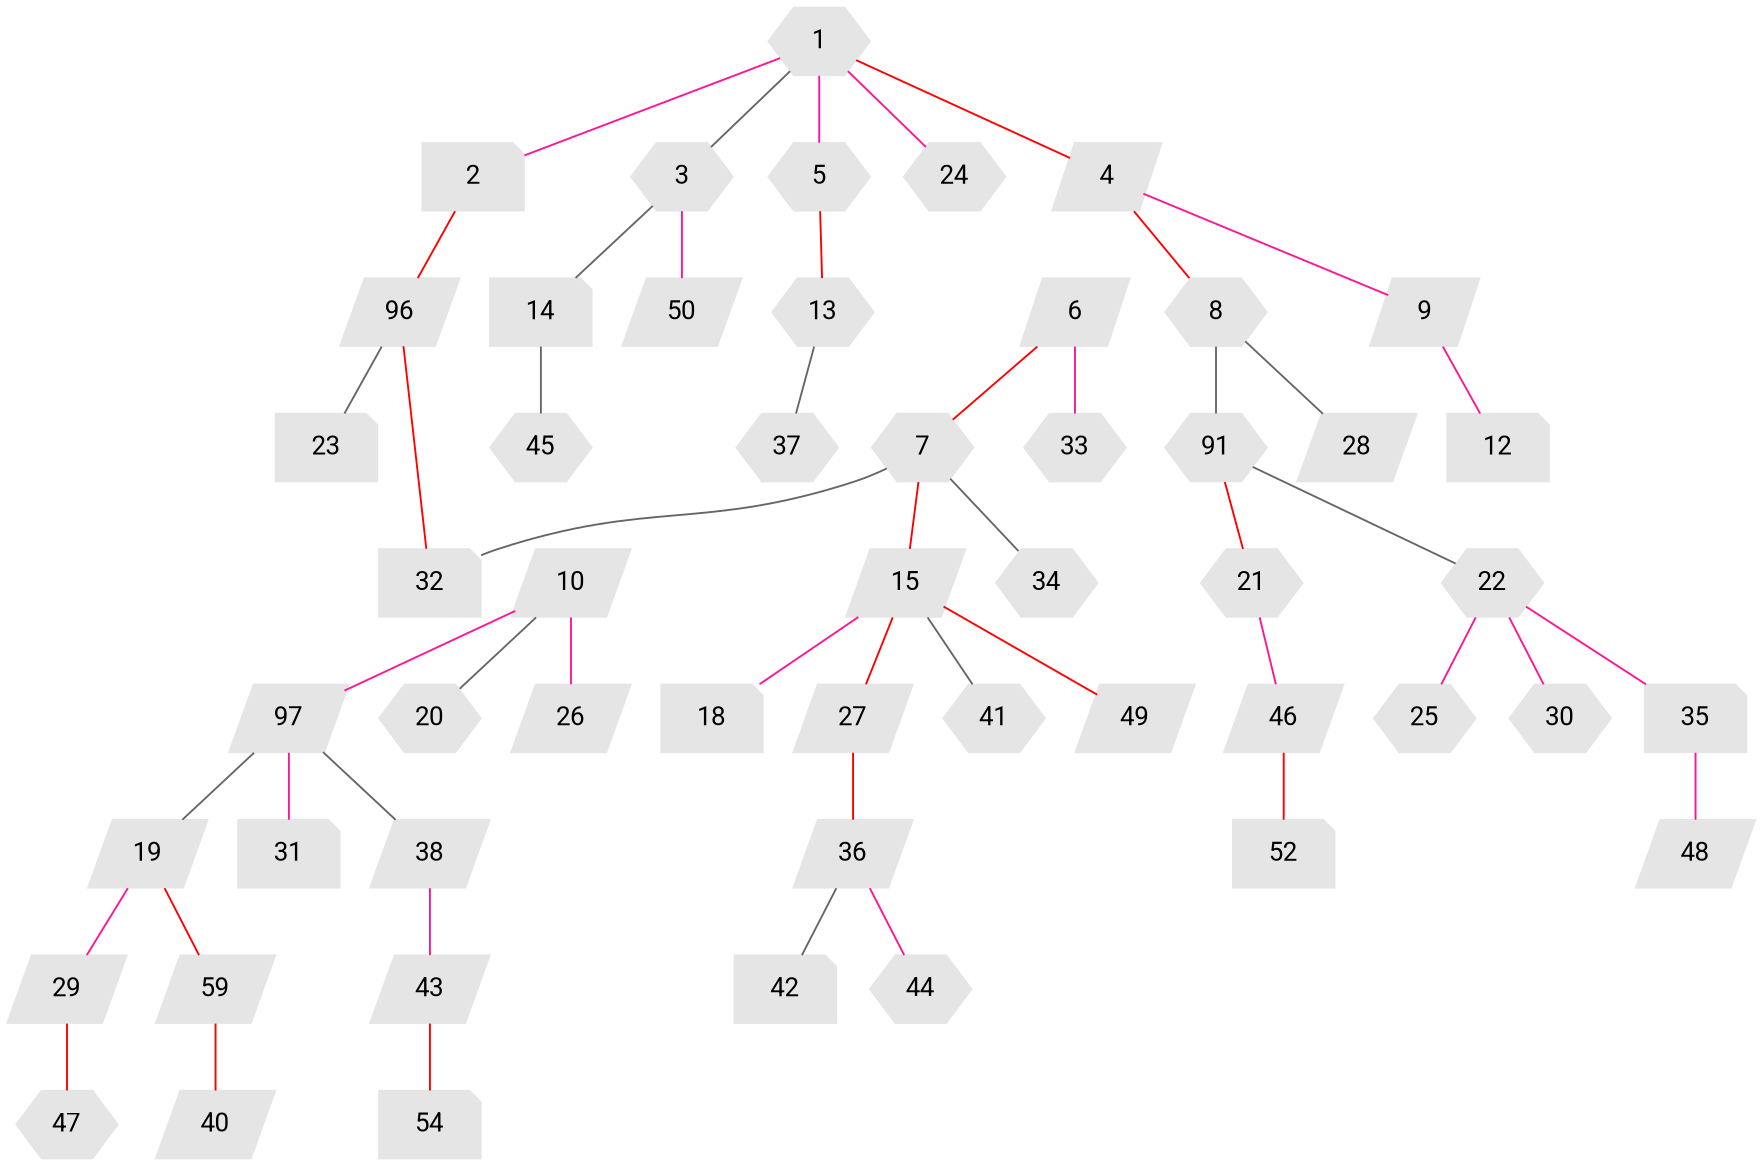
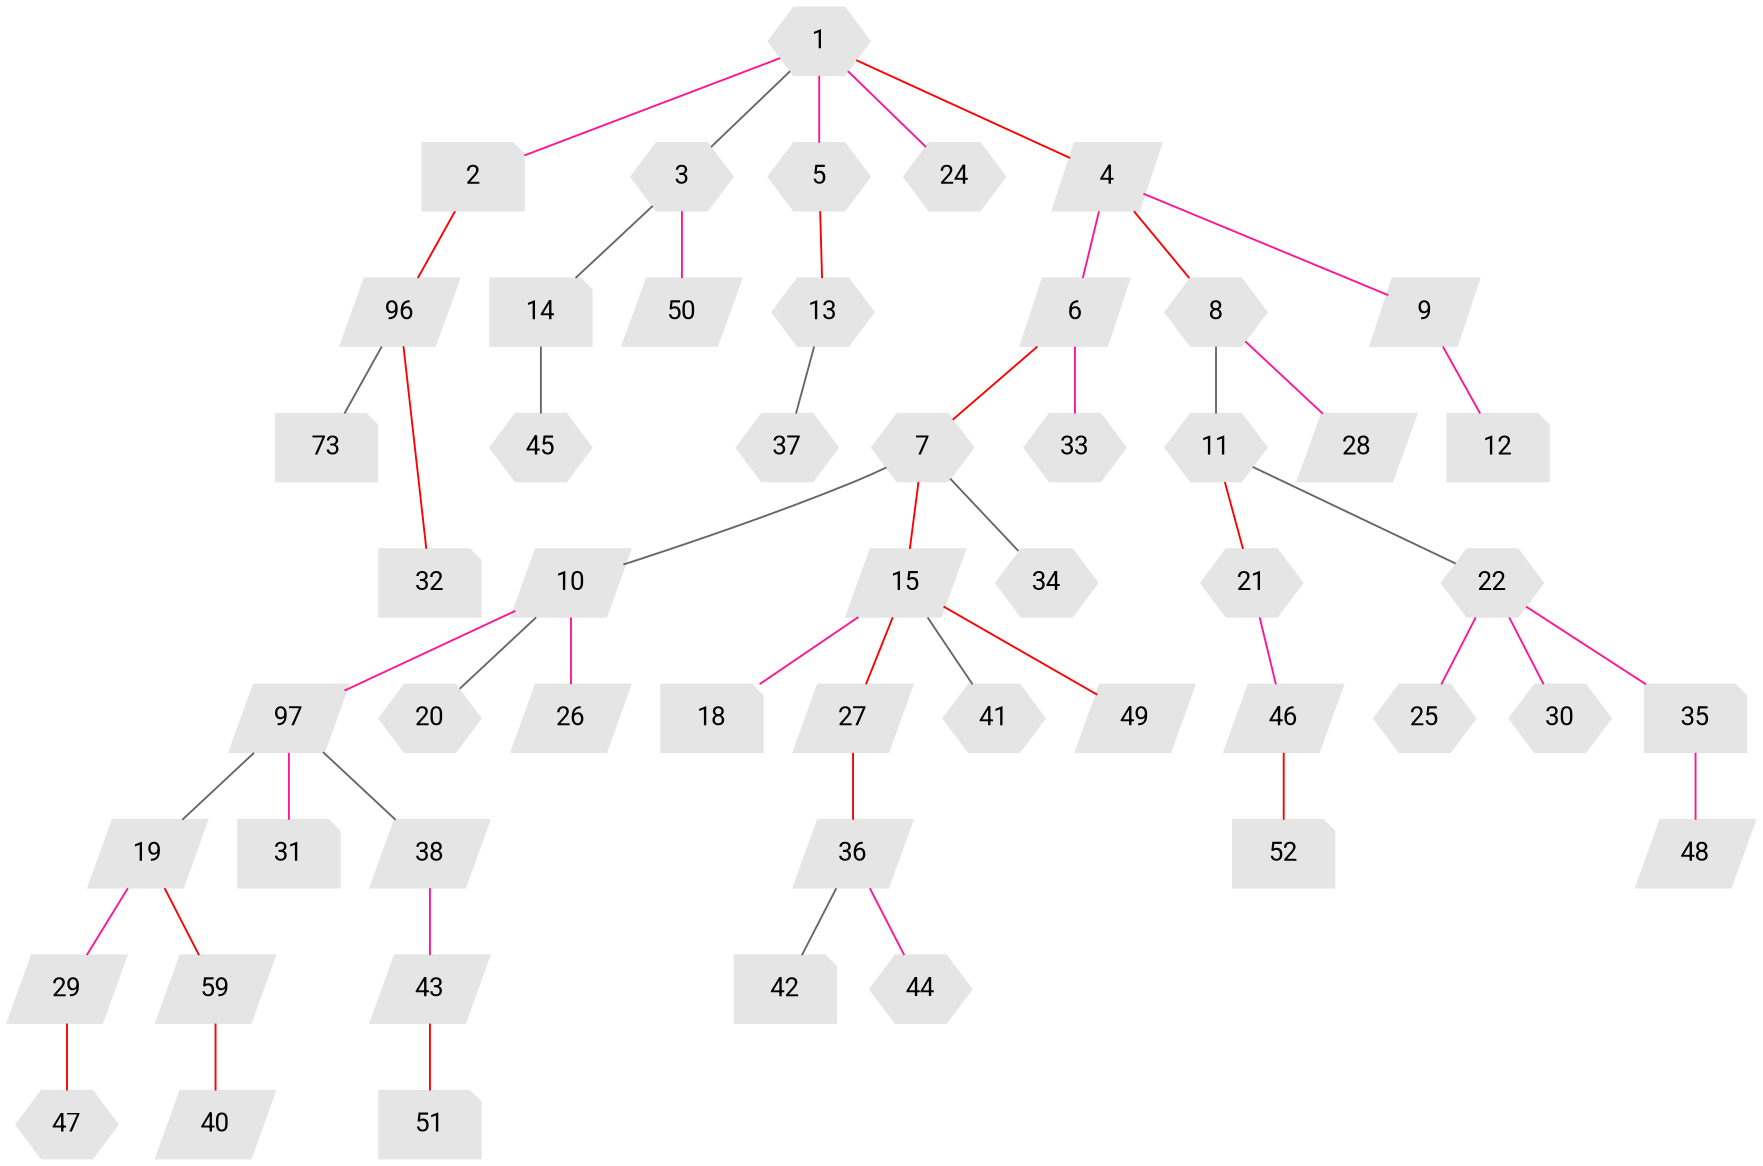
edge "4" -- "6": added
edge "8" -- "28": color gray40 -> deeppink
node "23": label "23" -> "73"
node "91": label "91" -> "11"
edge "7" -- "32": now "7" -- "10"
node "54": label "54" -> "51"
